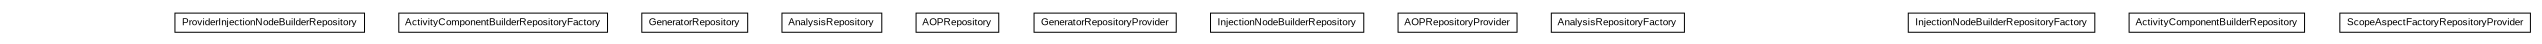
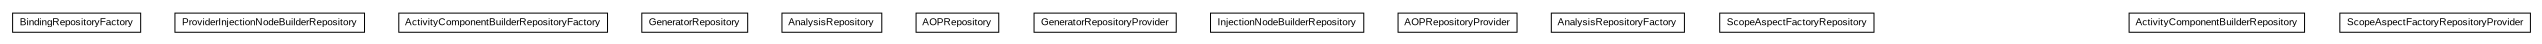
node "BindingRepositoryFactory": added
node "ScopeAspectFactoryRepository": added
node "InjectionNodeBuilderRepositoryFactory": removed
